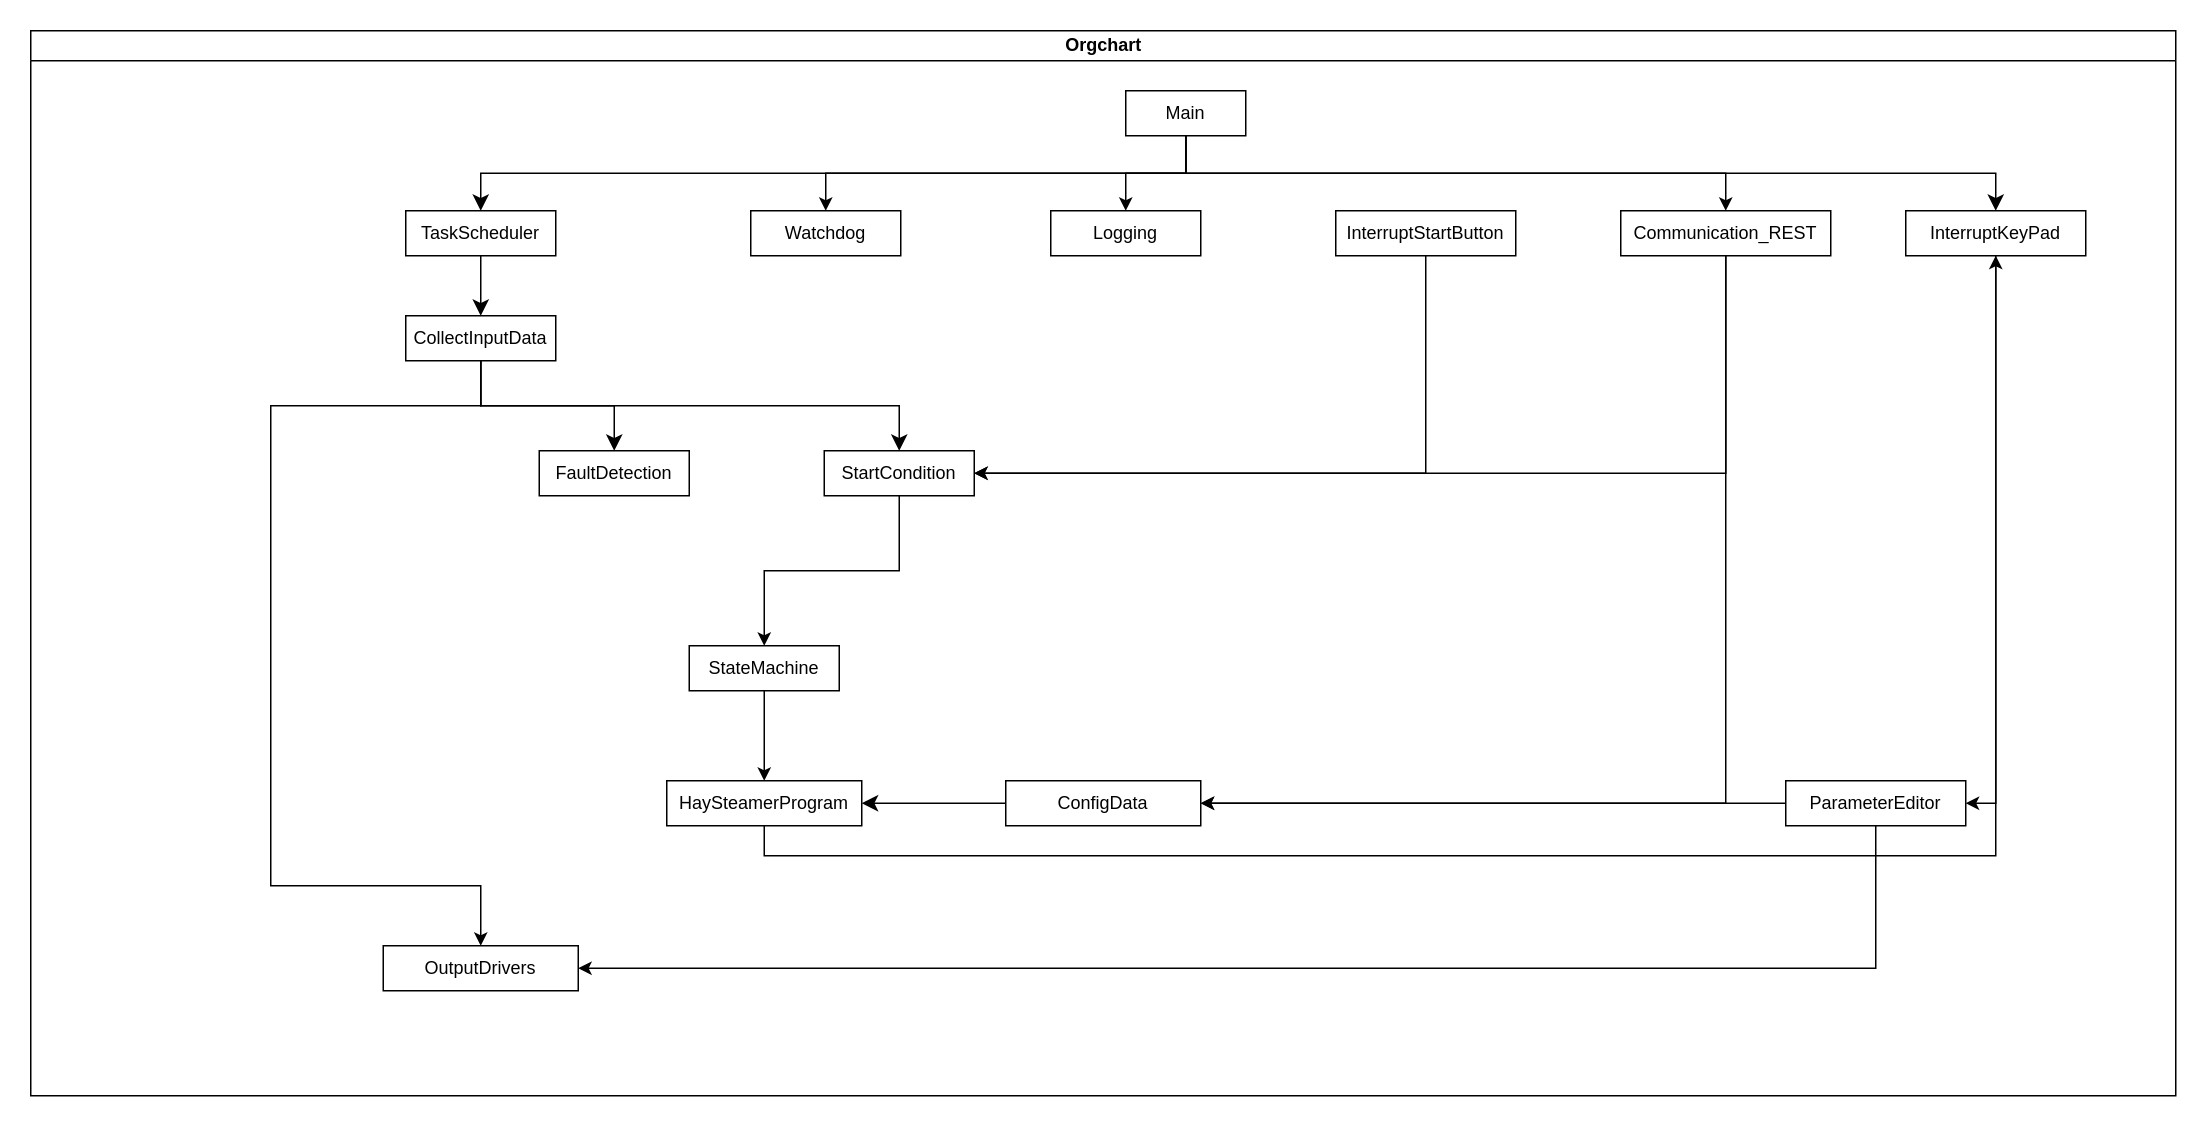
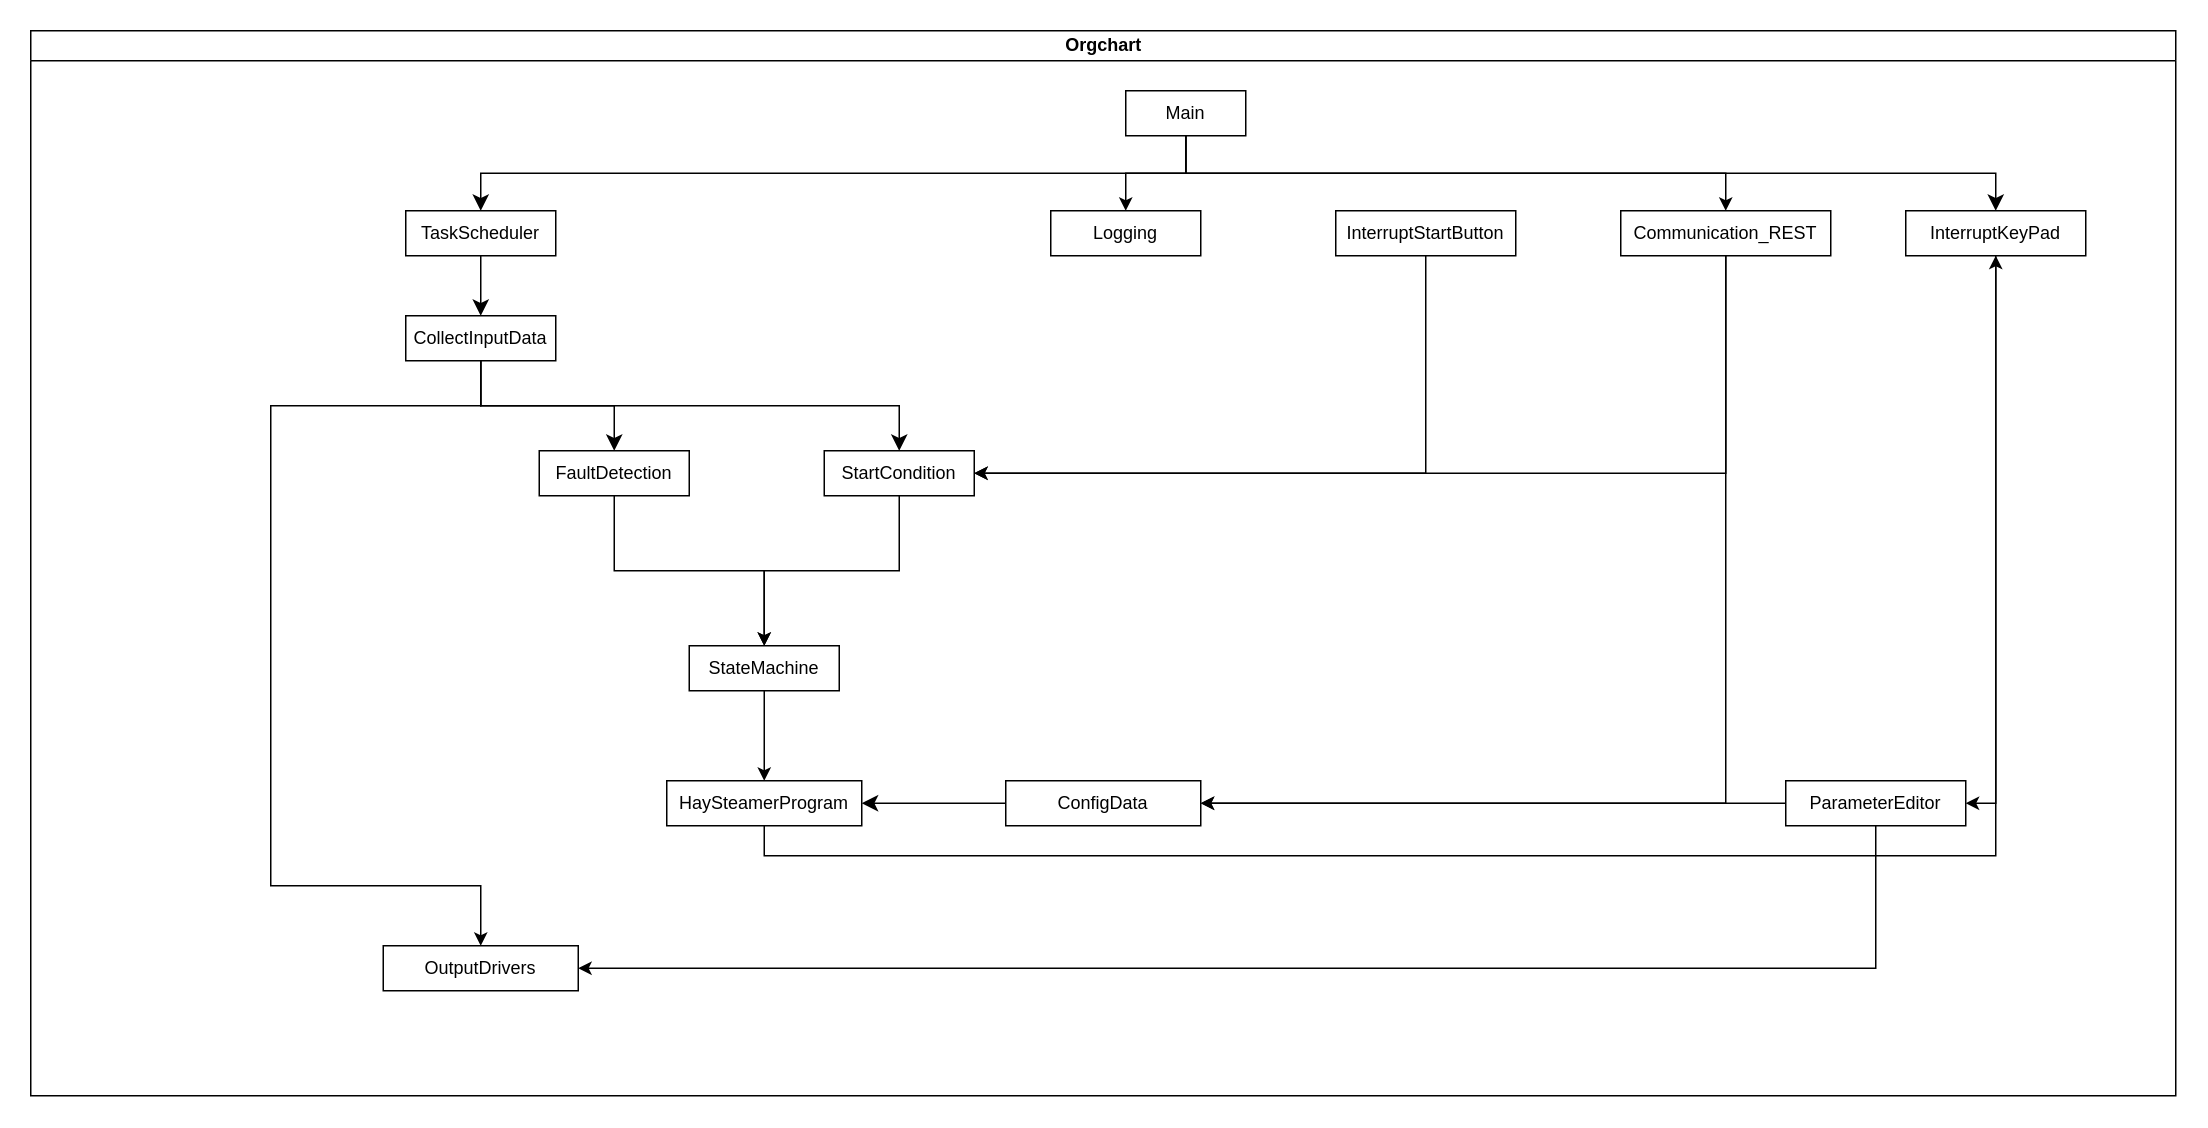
edge "Main" -> "Watchdog": removed
node "Watchdog": removed
edge "FaultDetection" -> "StateMachine": added
